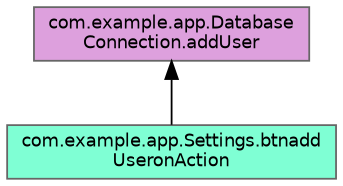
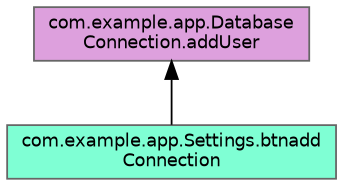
node "com.example.app.Settings.btnadd UseronAction": label "com.example.app.Settings.btnadd UseronAction" -> "com.example.app.Settings.btnadd Connection"
